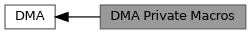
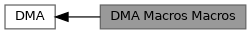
node "DMA Private Macros": label "DMA Private Macros" -> "DMA Macros Macros"
